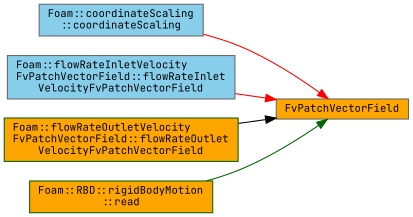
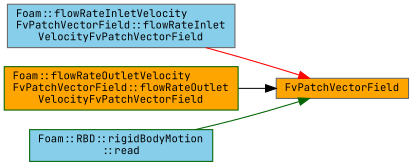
node "Foam::coordinateScaling ::coordinateScaling": removed
node "Foam::RBD::rigidBodyMotion ::read": fillcolor orange -> skyblue
